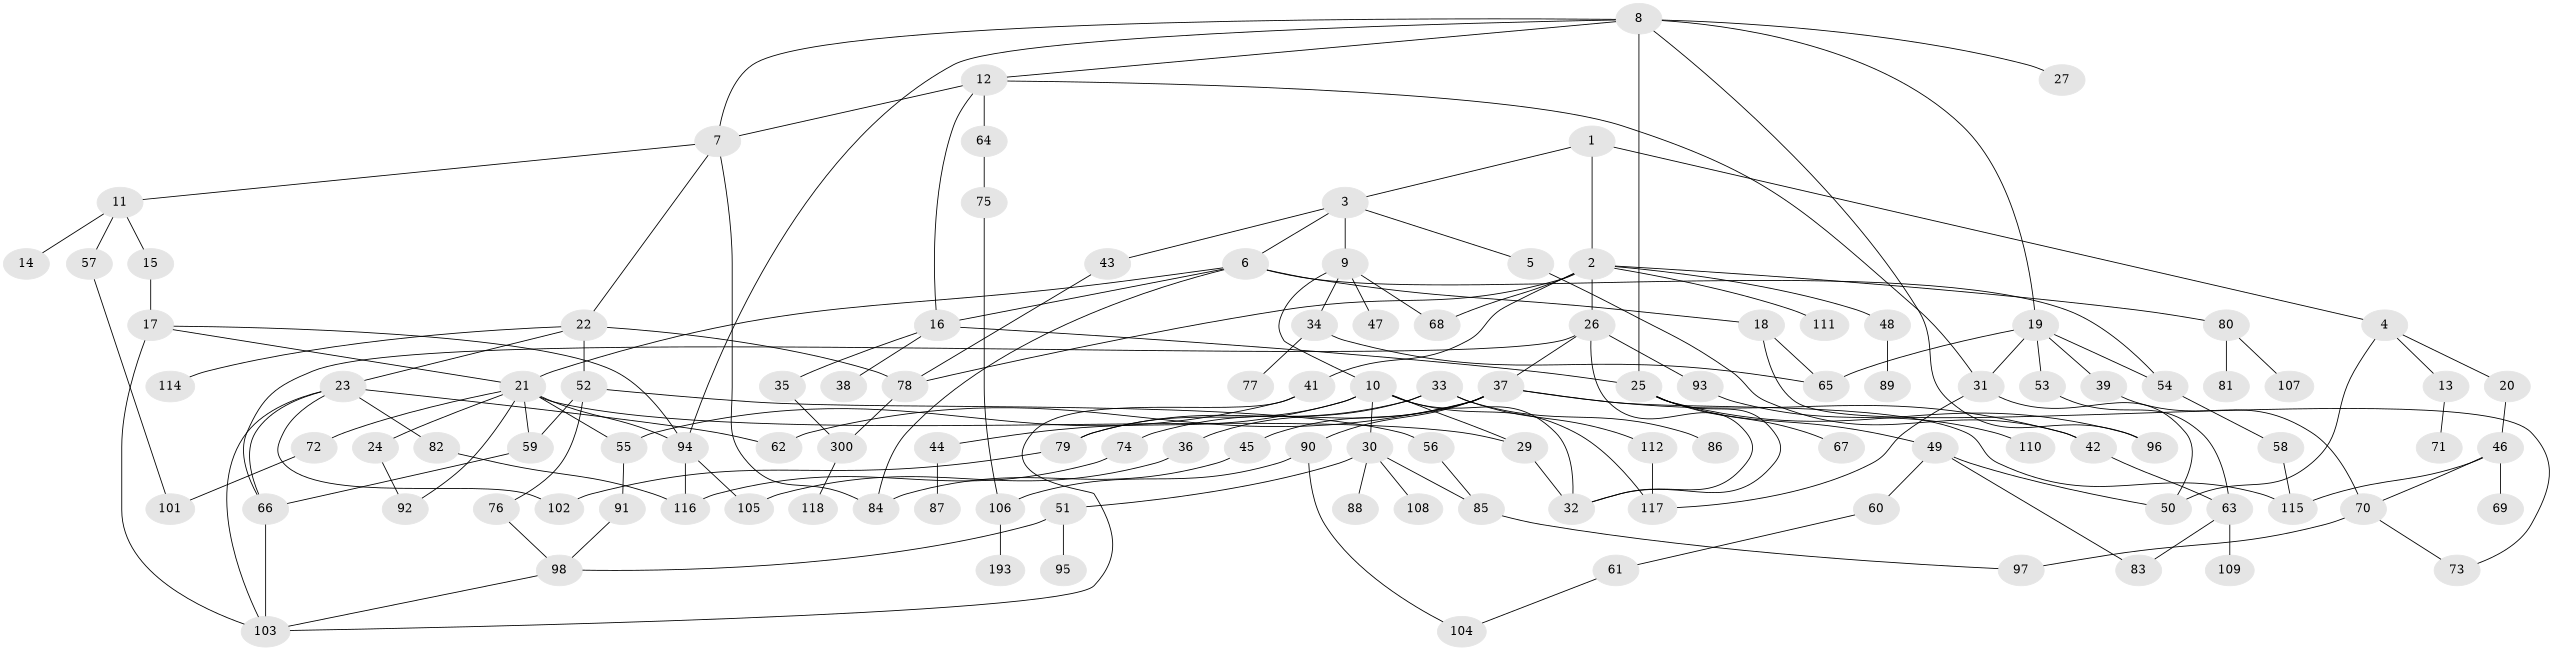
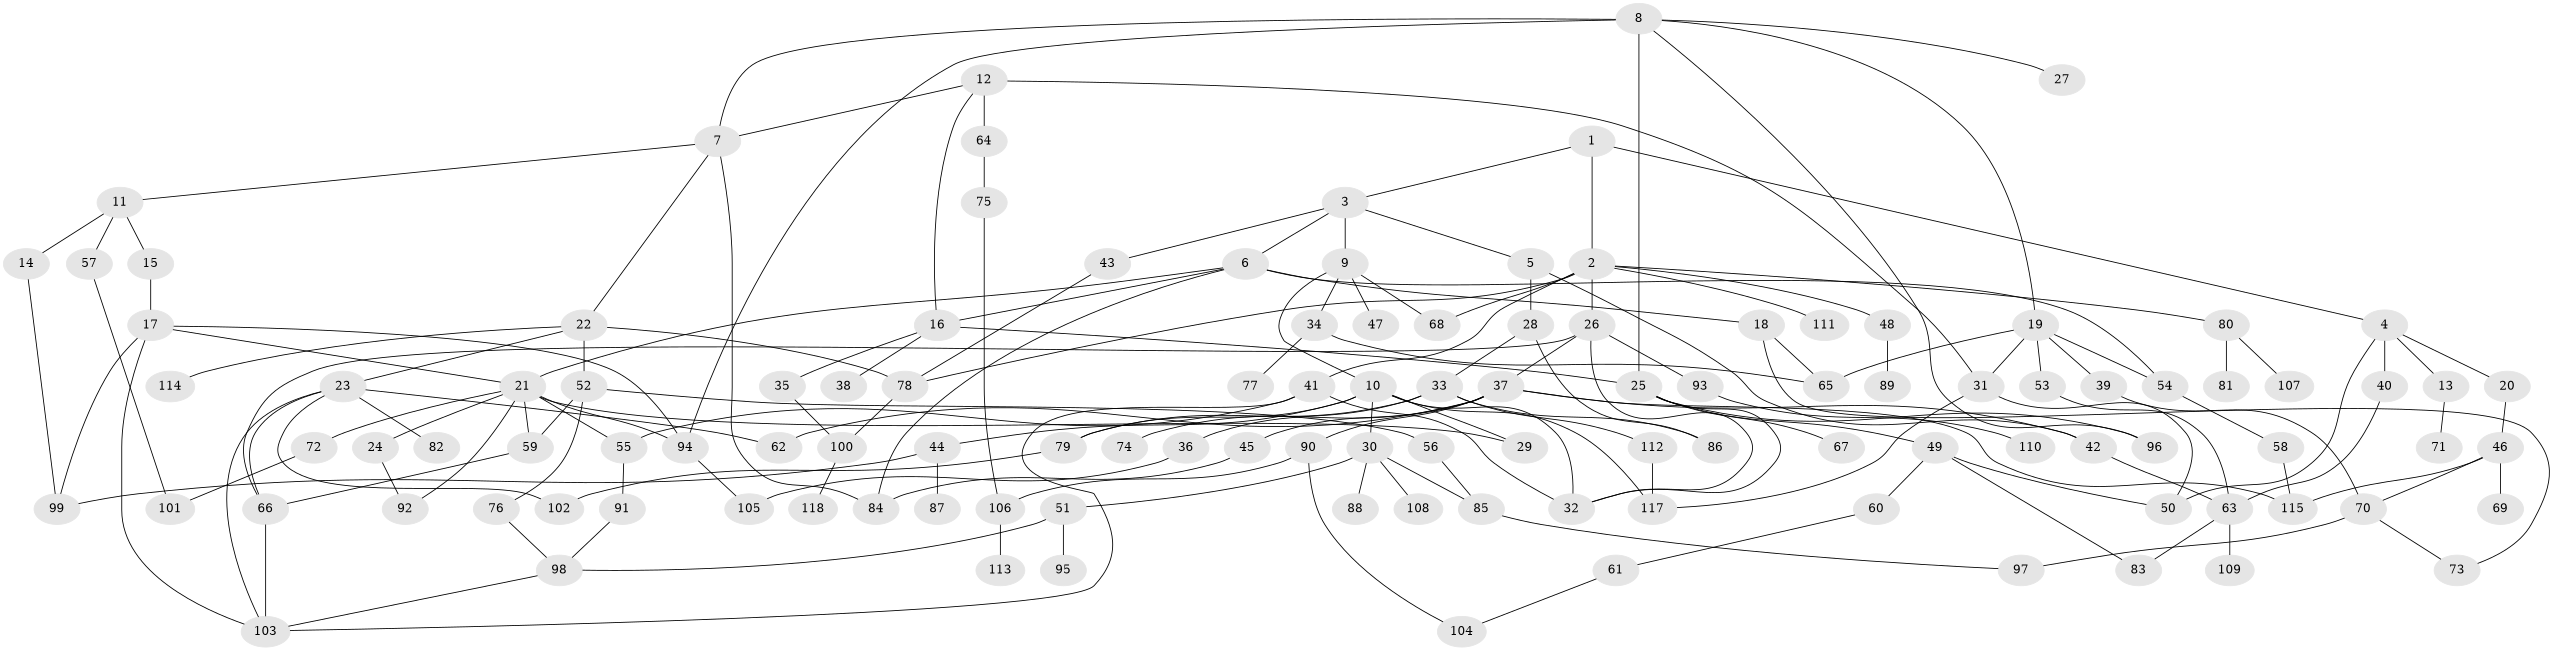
edge "8" -- "12": removed
node "28": added
node "40": added
node "300": label "300" -> "100"
edge "29" -- "32": now "41" -- "32"
node "99": added
node "116": removed
node "193": label "193" -> "113"
